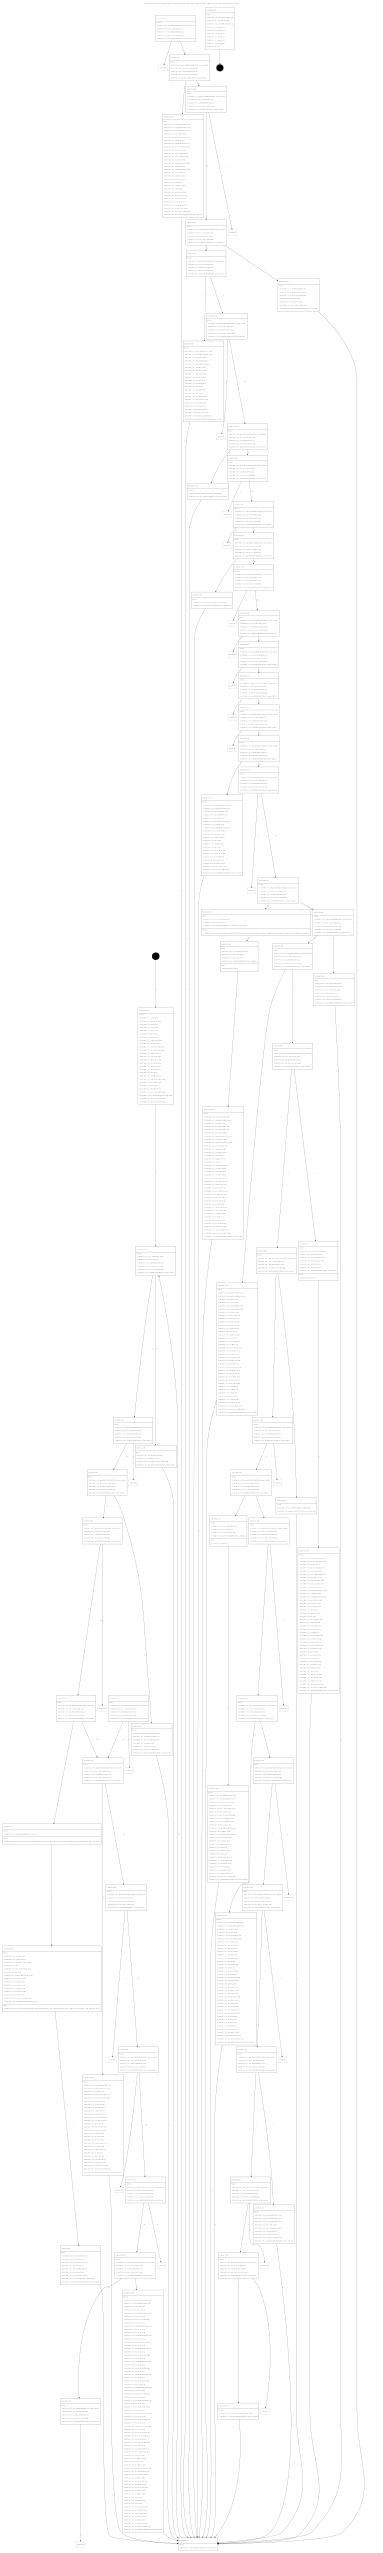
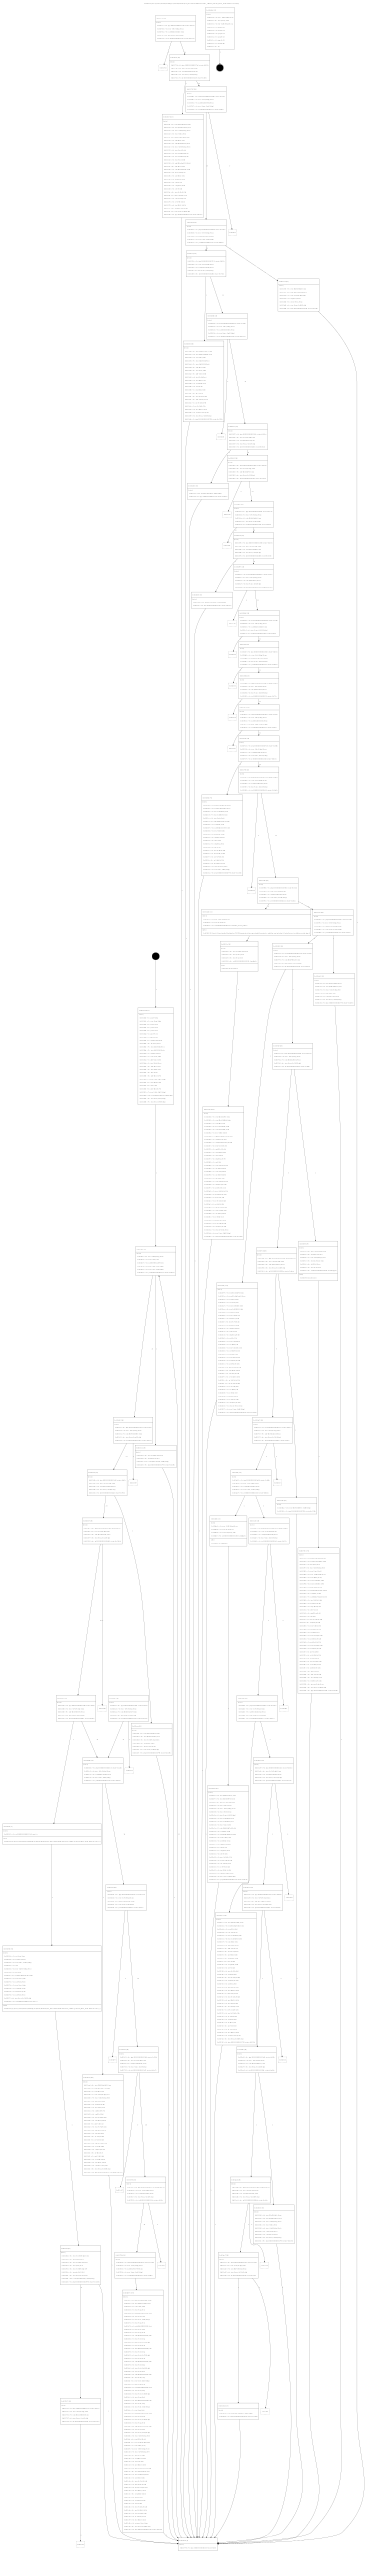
edge "0x40172b [28]" -> "0x401747 [28]": now "0x40208a [42]" -> "0x401747 [28]"
